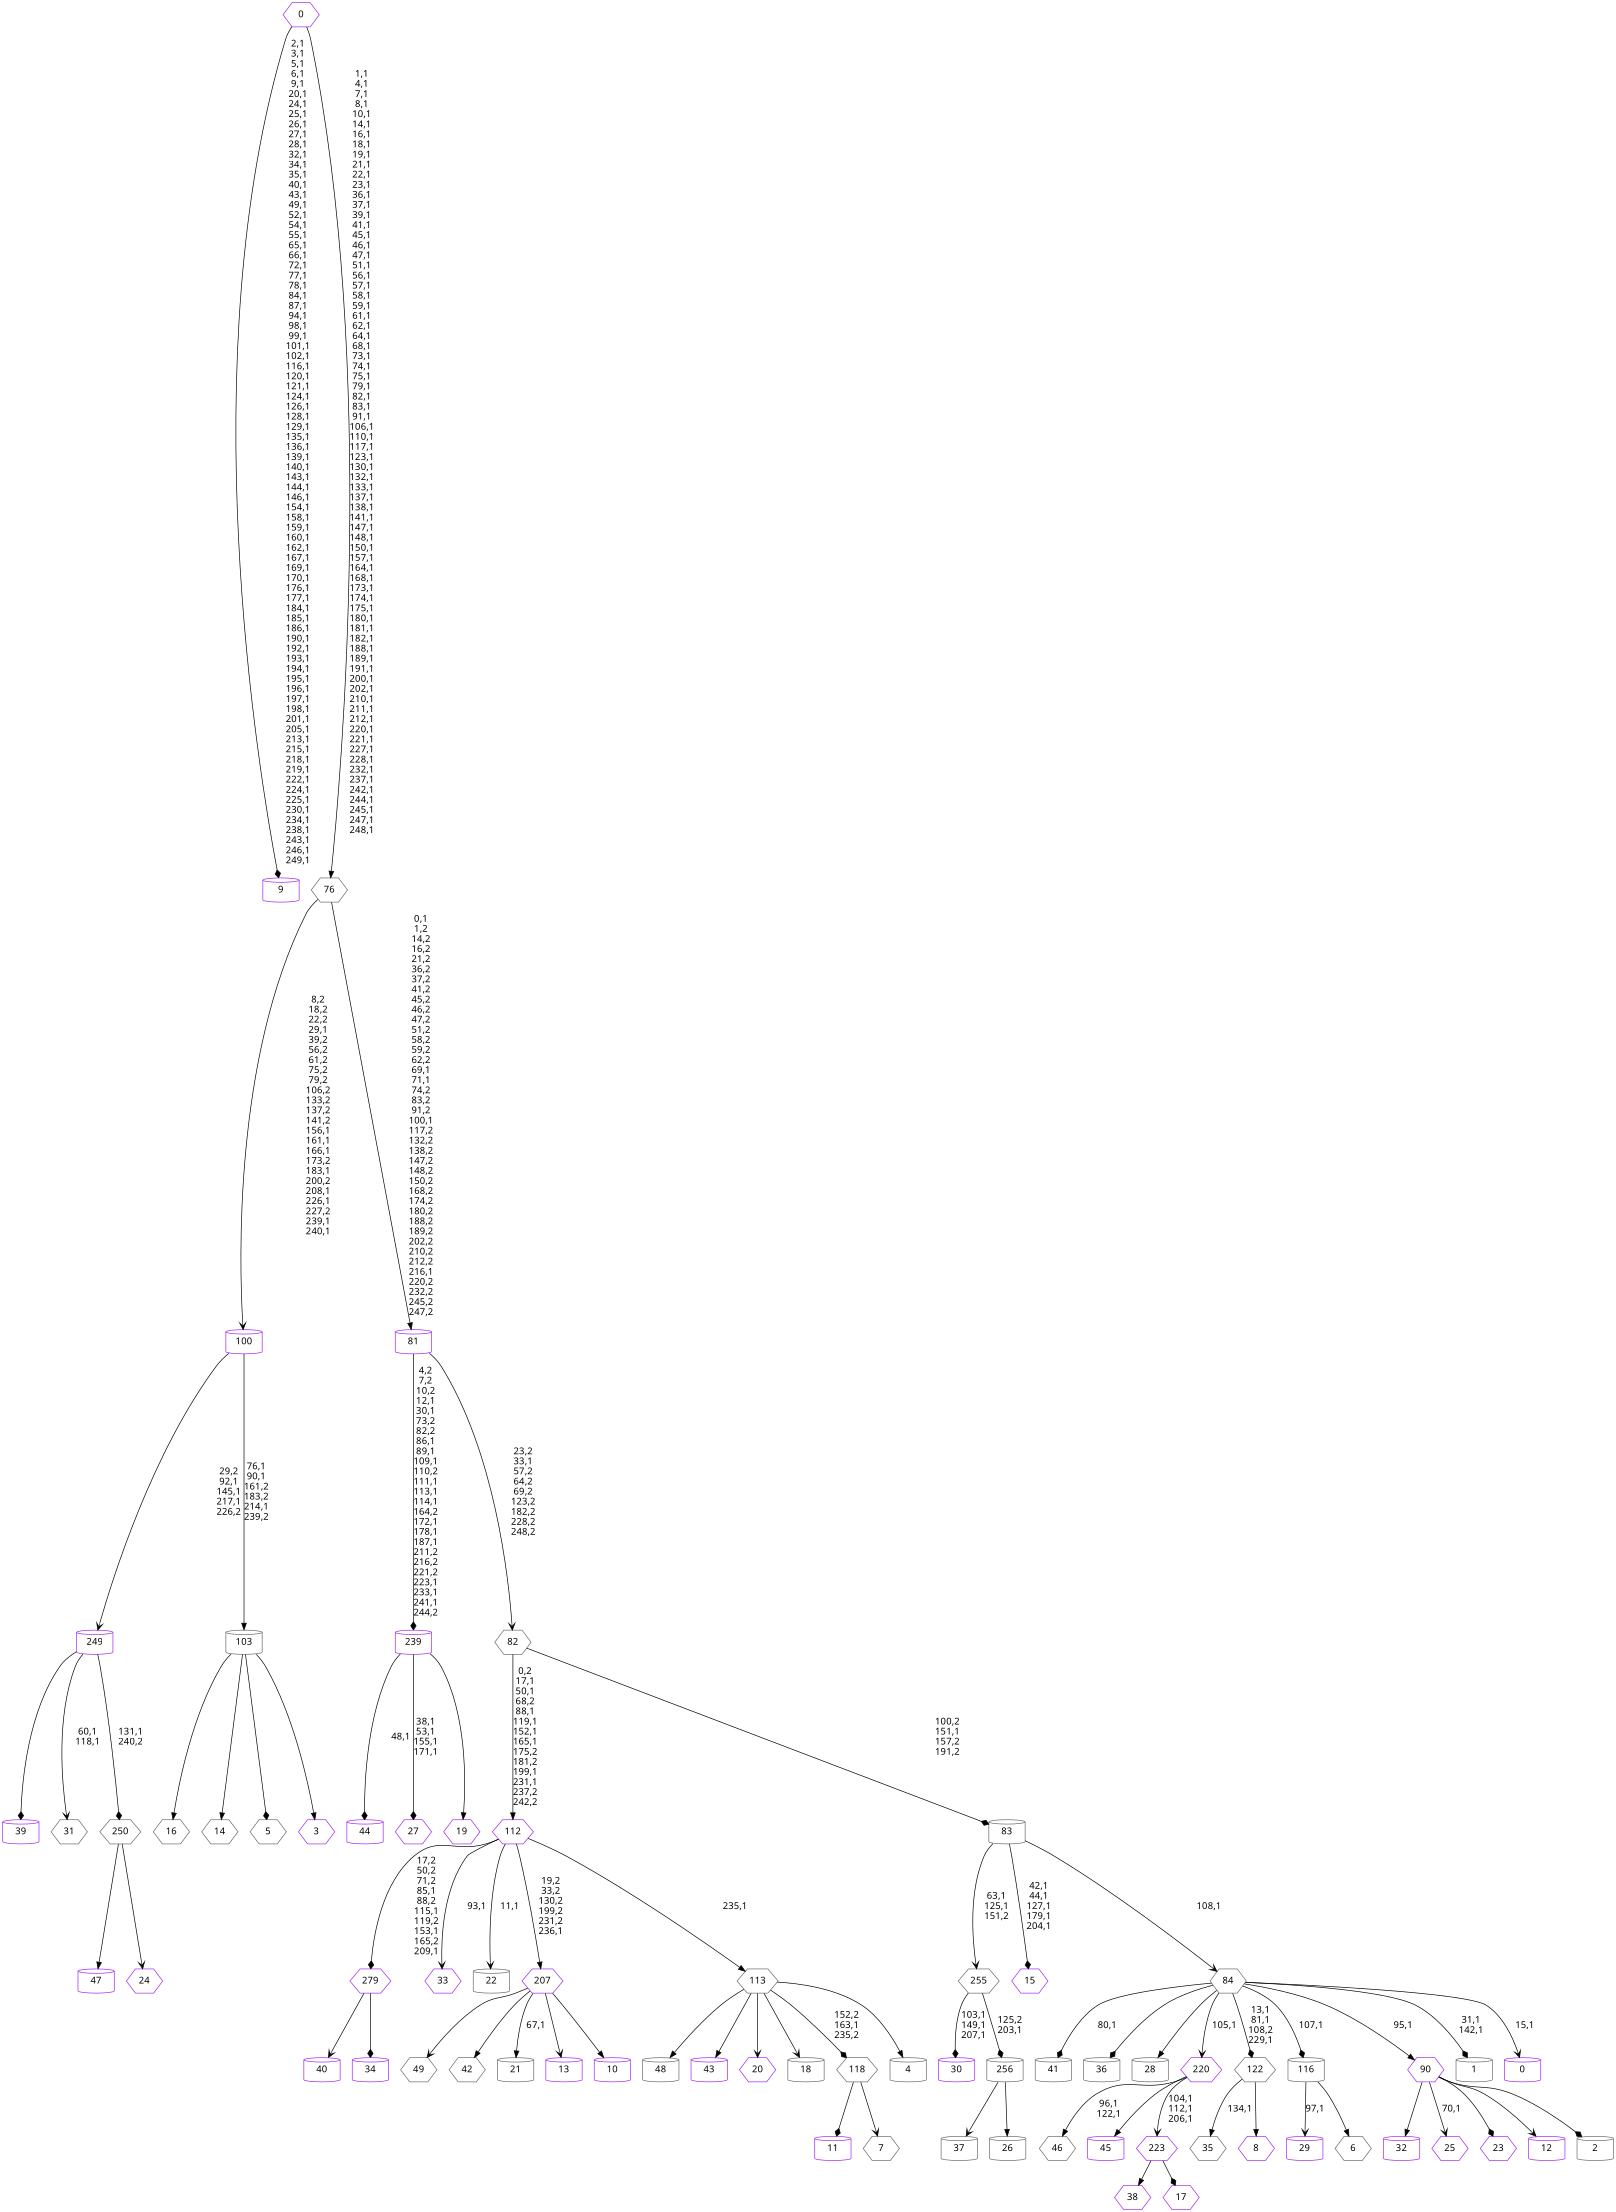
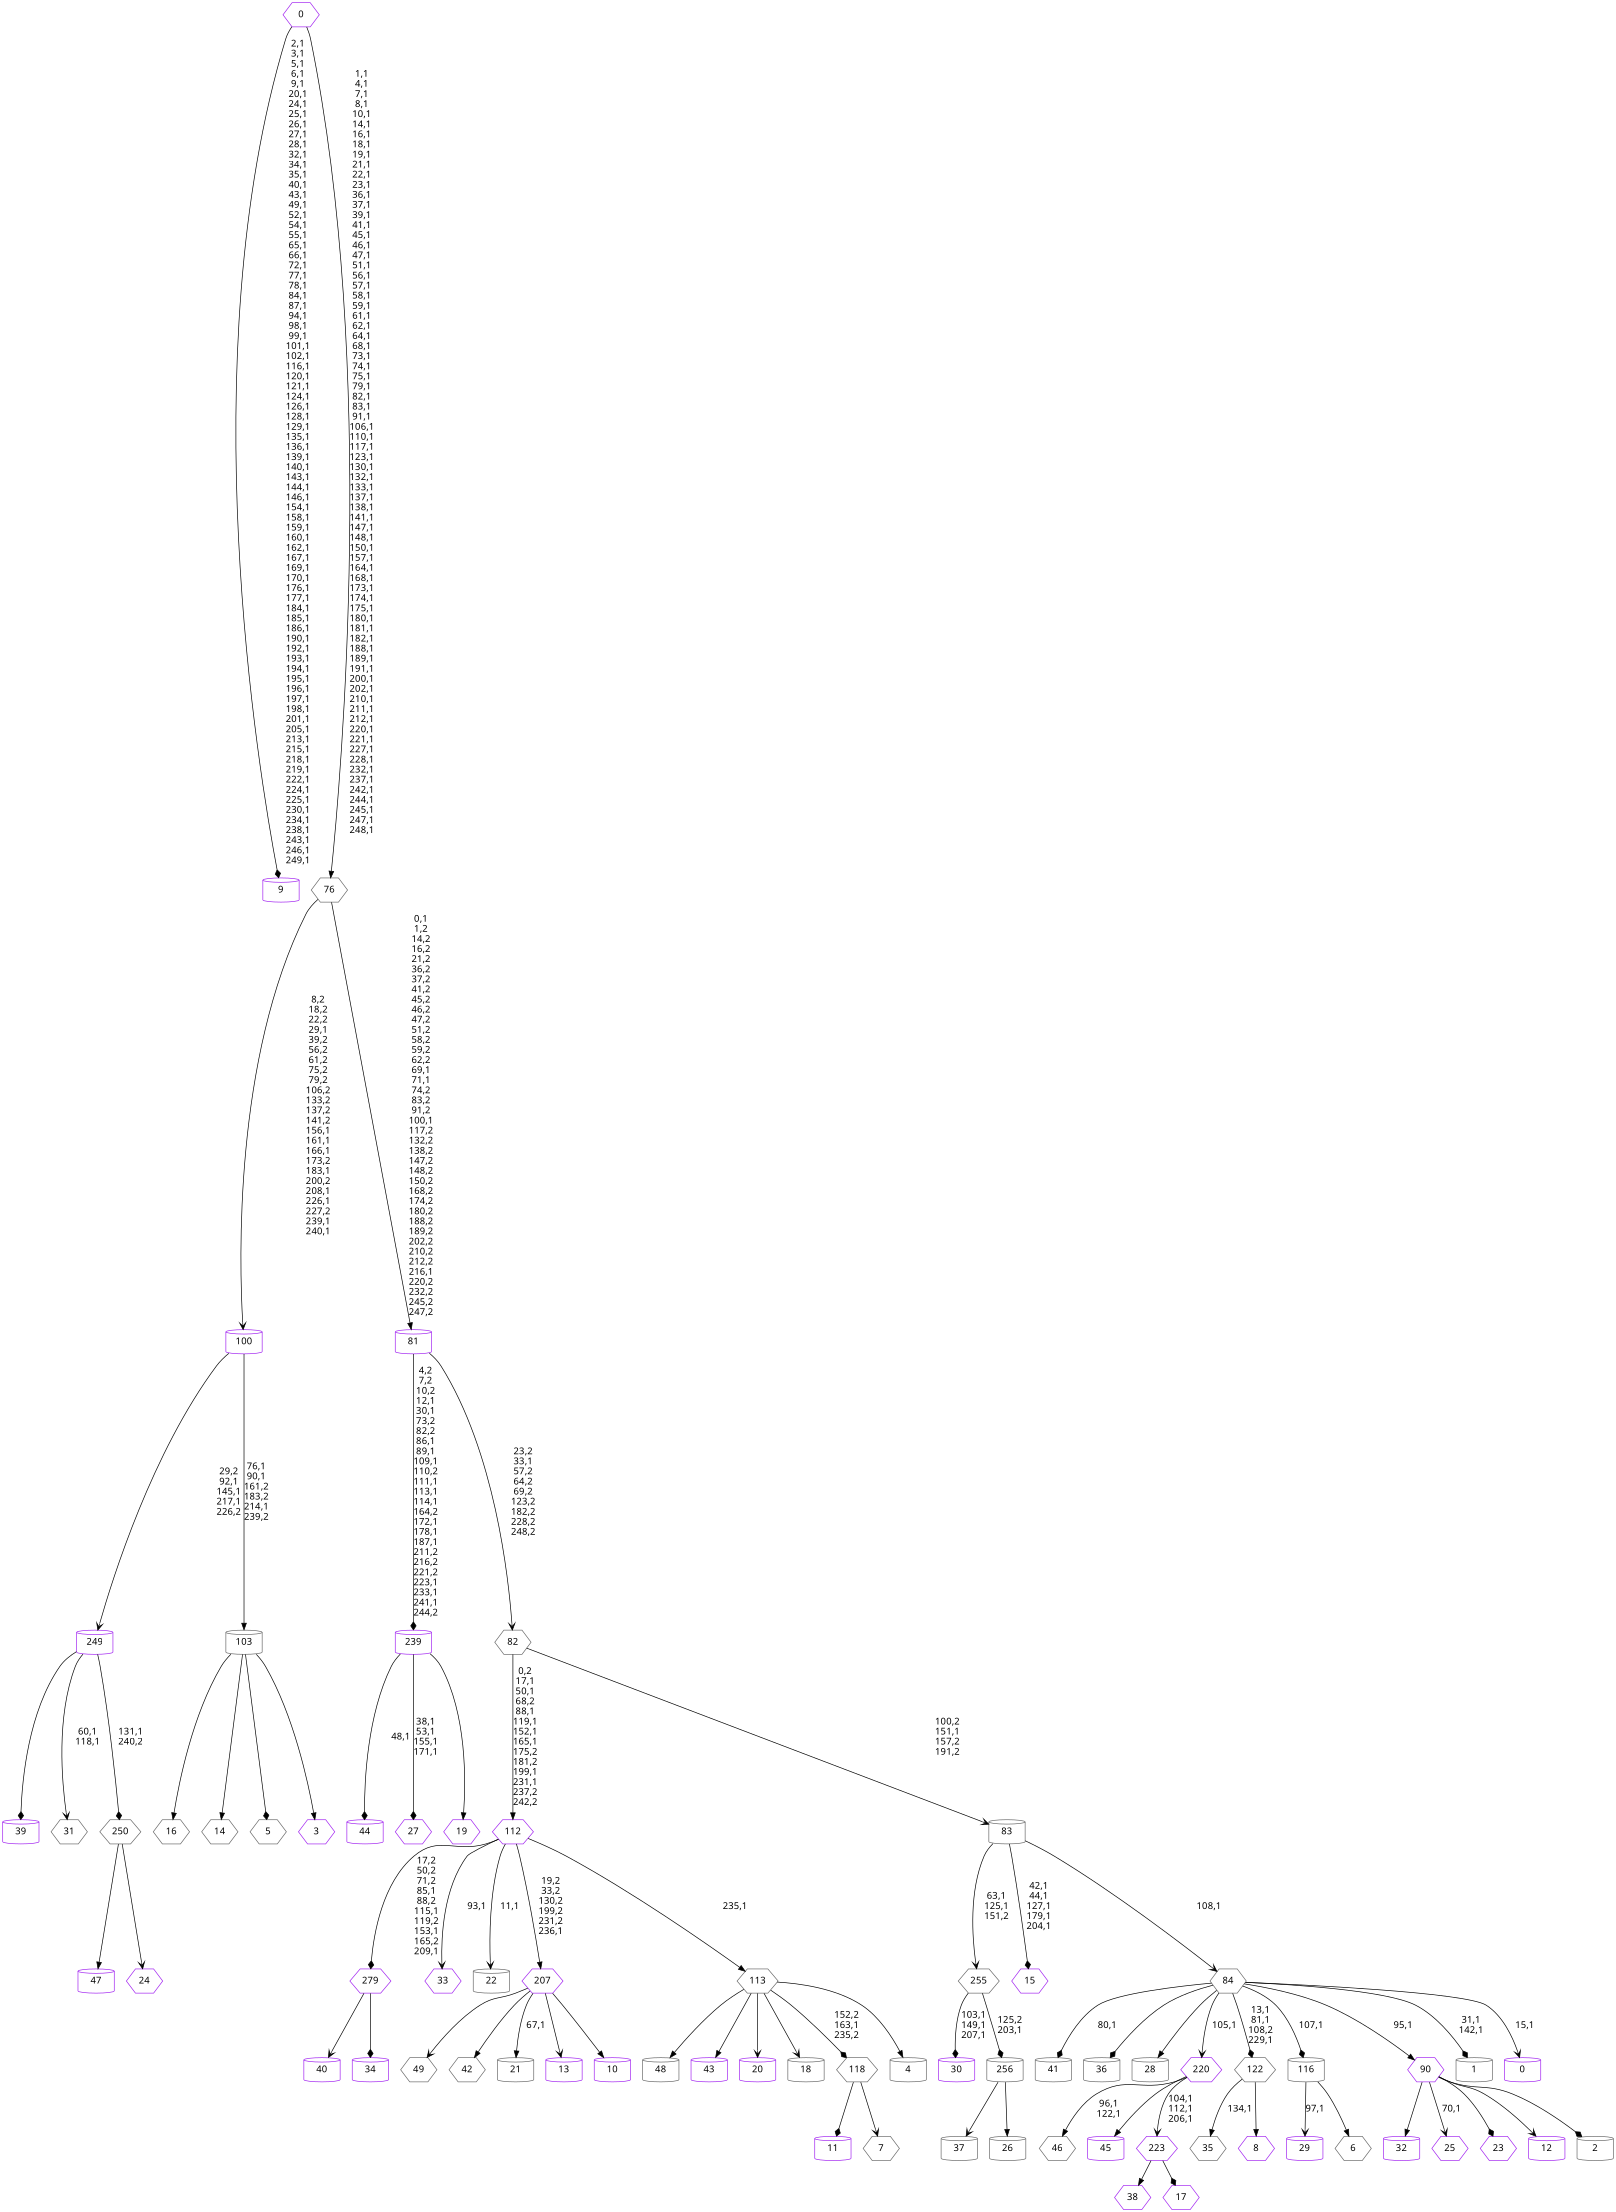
edge "82" -> "83": arrowhead diamond -> vee
node "20": shape hexagon -> cylinder
